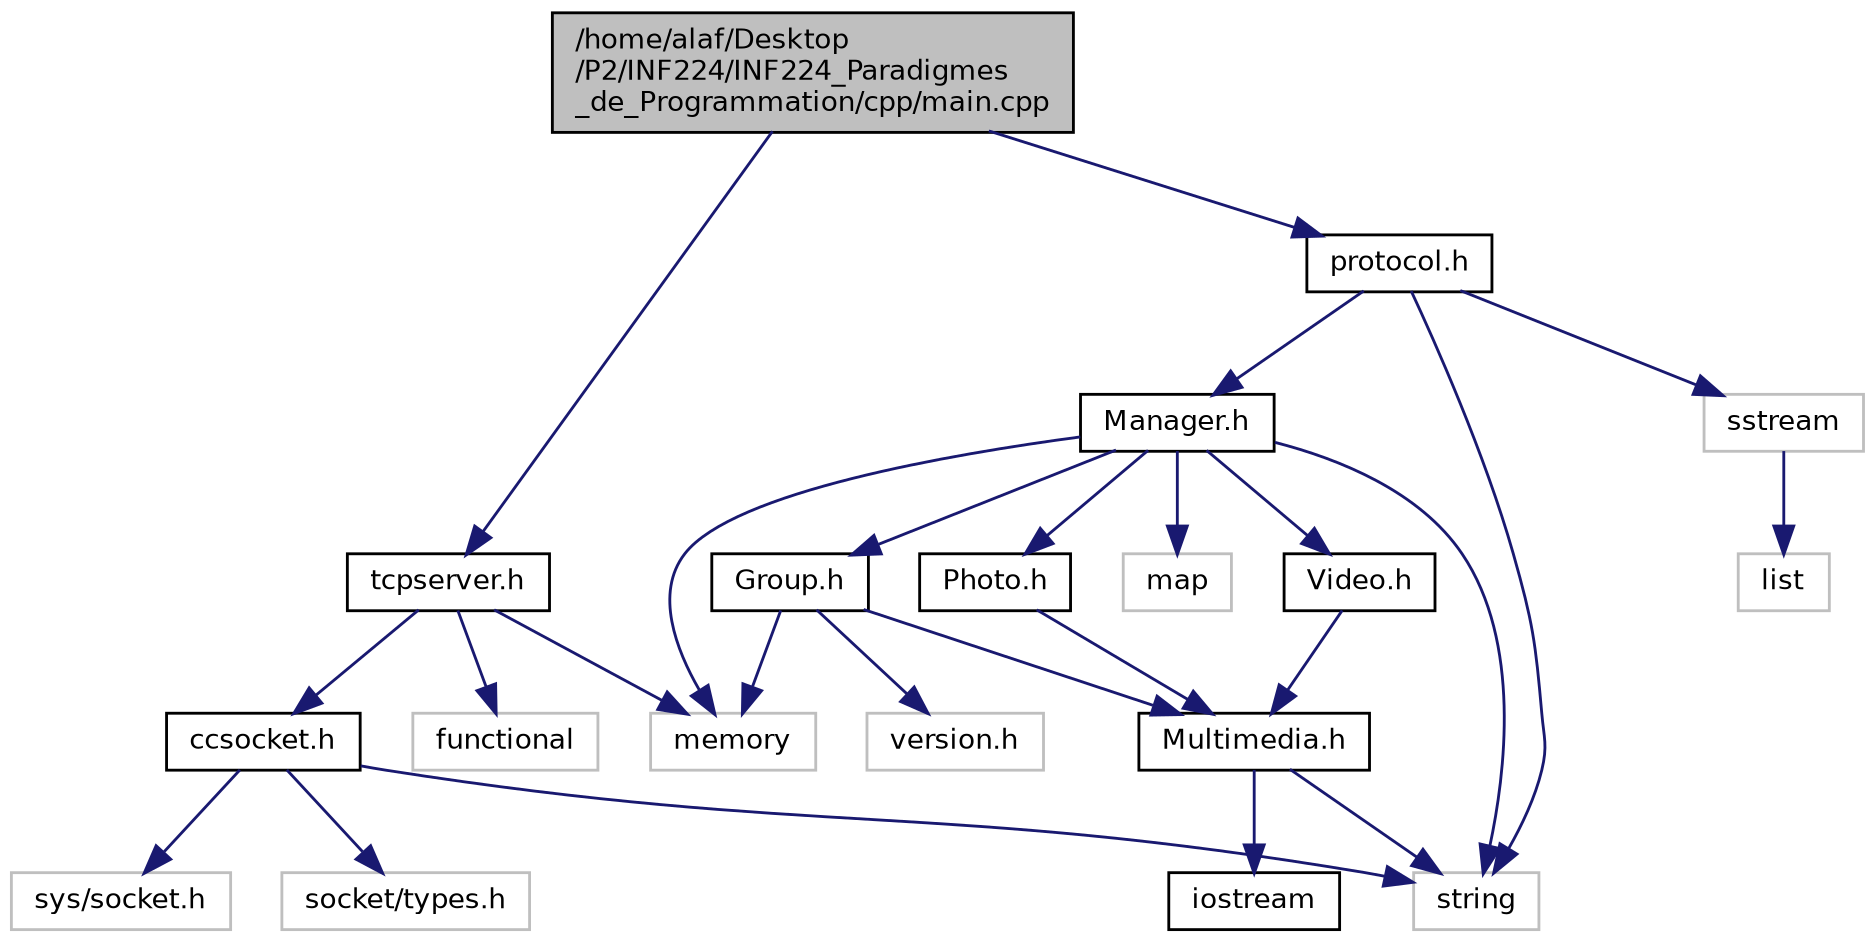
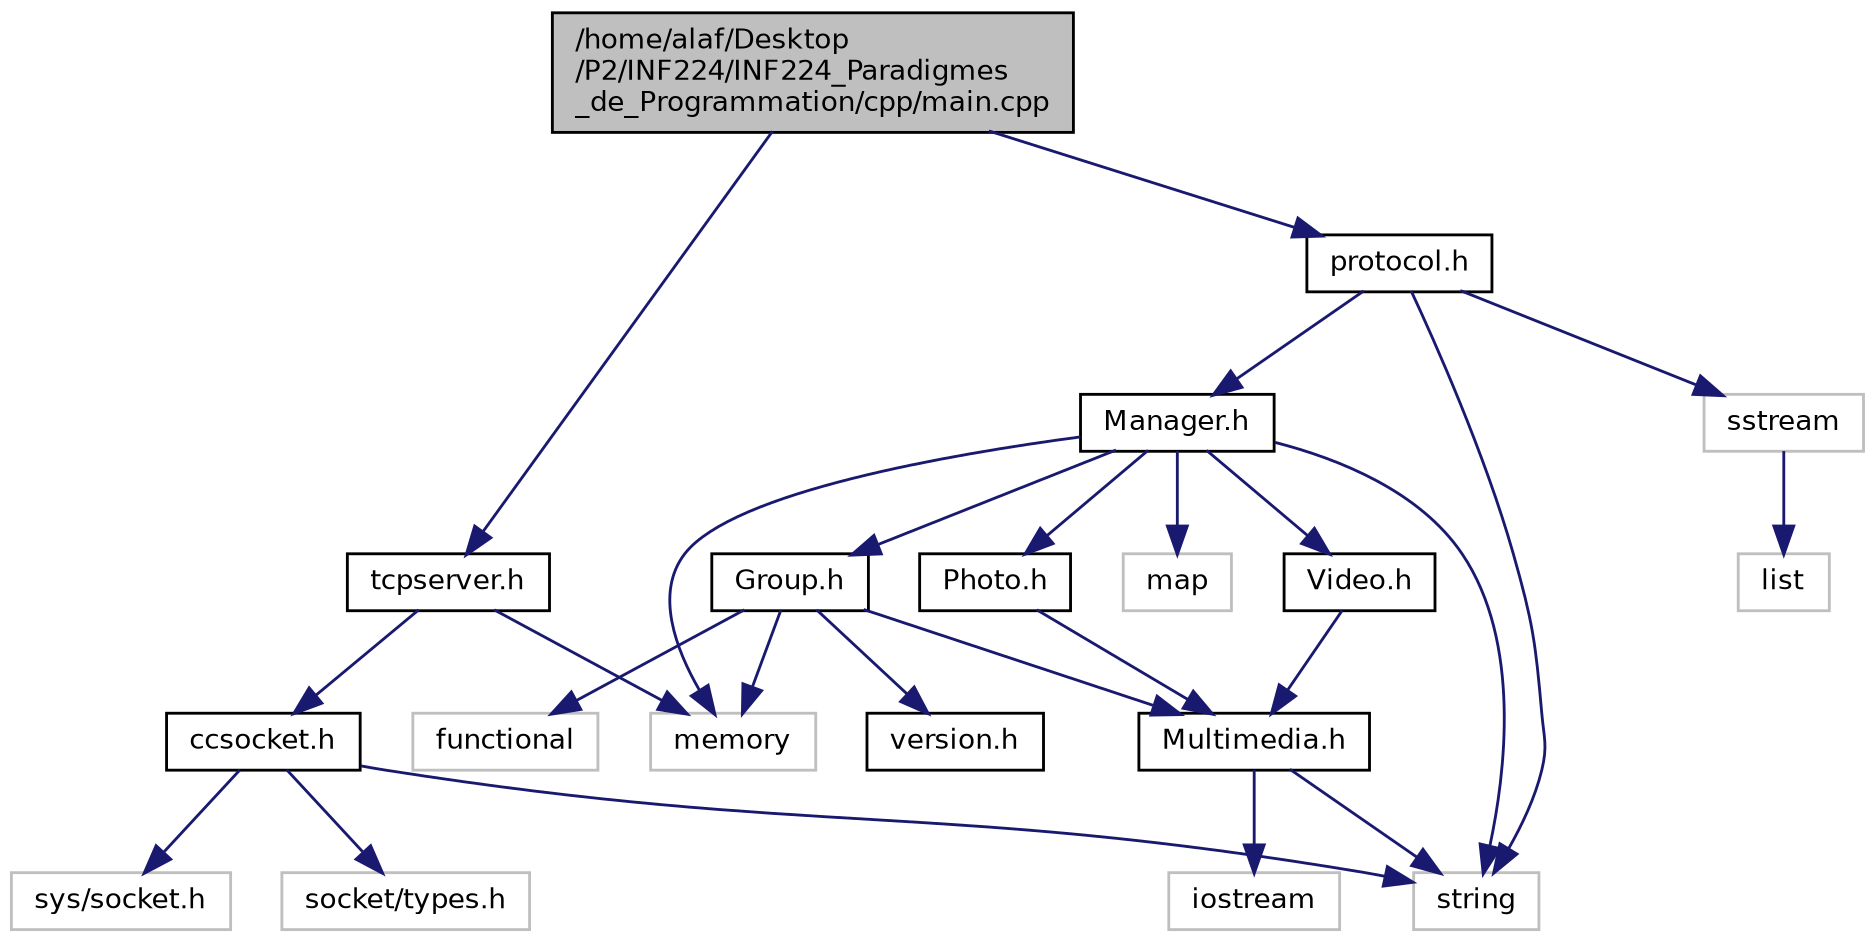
edge "tcpserver.h" -> "functional": now "Group.h" -> "functional"
node "version.h": color grey75 -> black
node "iostream": color black -> grey75
